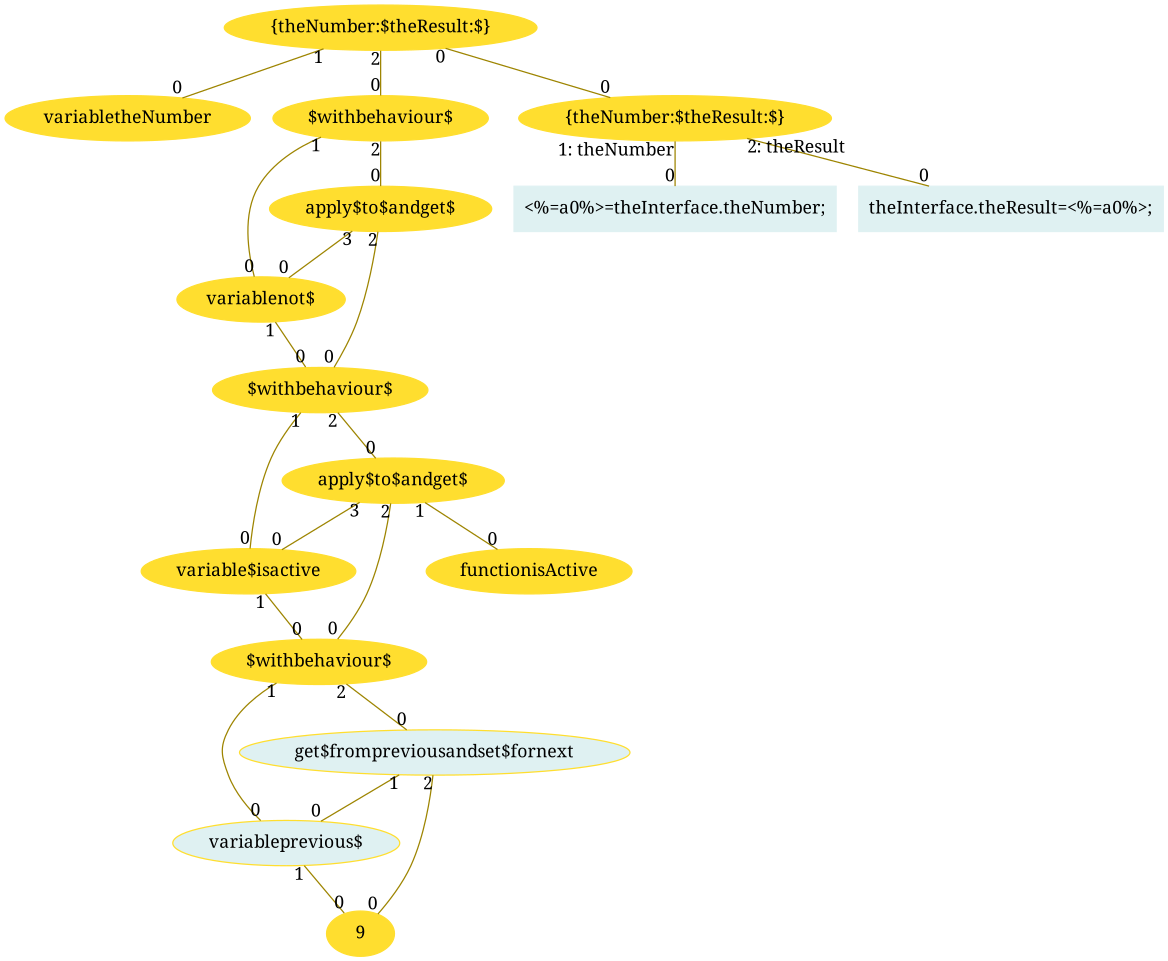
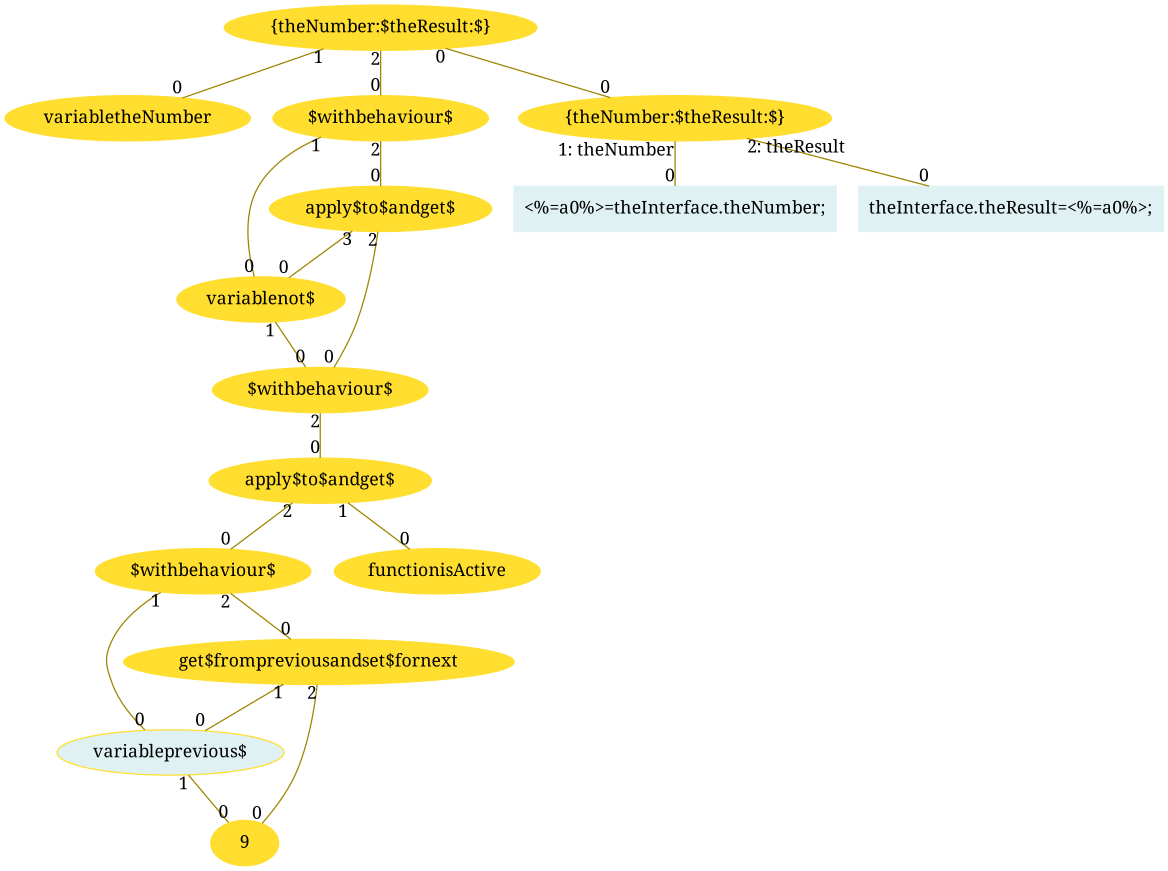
node "variable$isactive": removed
node "get$frompreviousandset$fornext": fillcolor #dff1f2 -> #ffde2f
